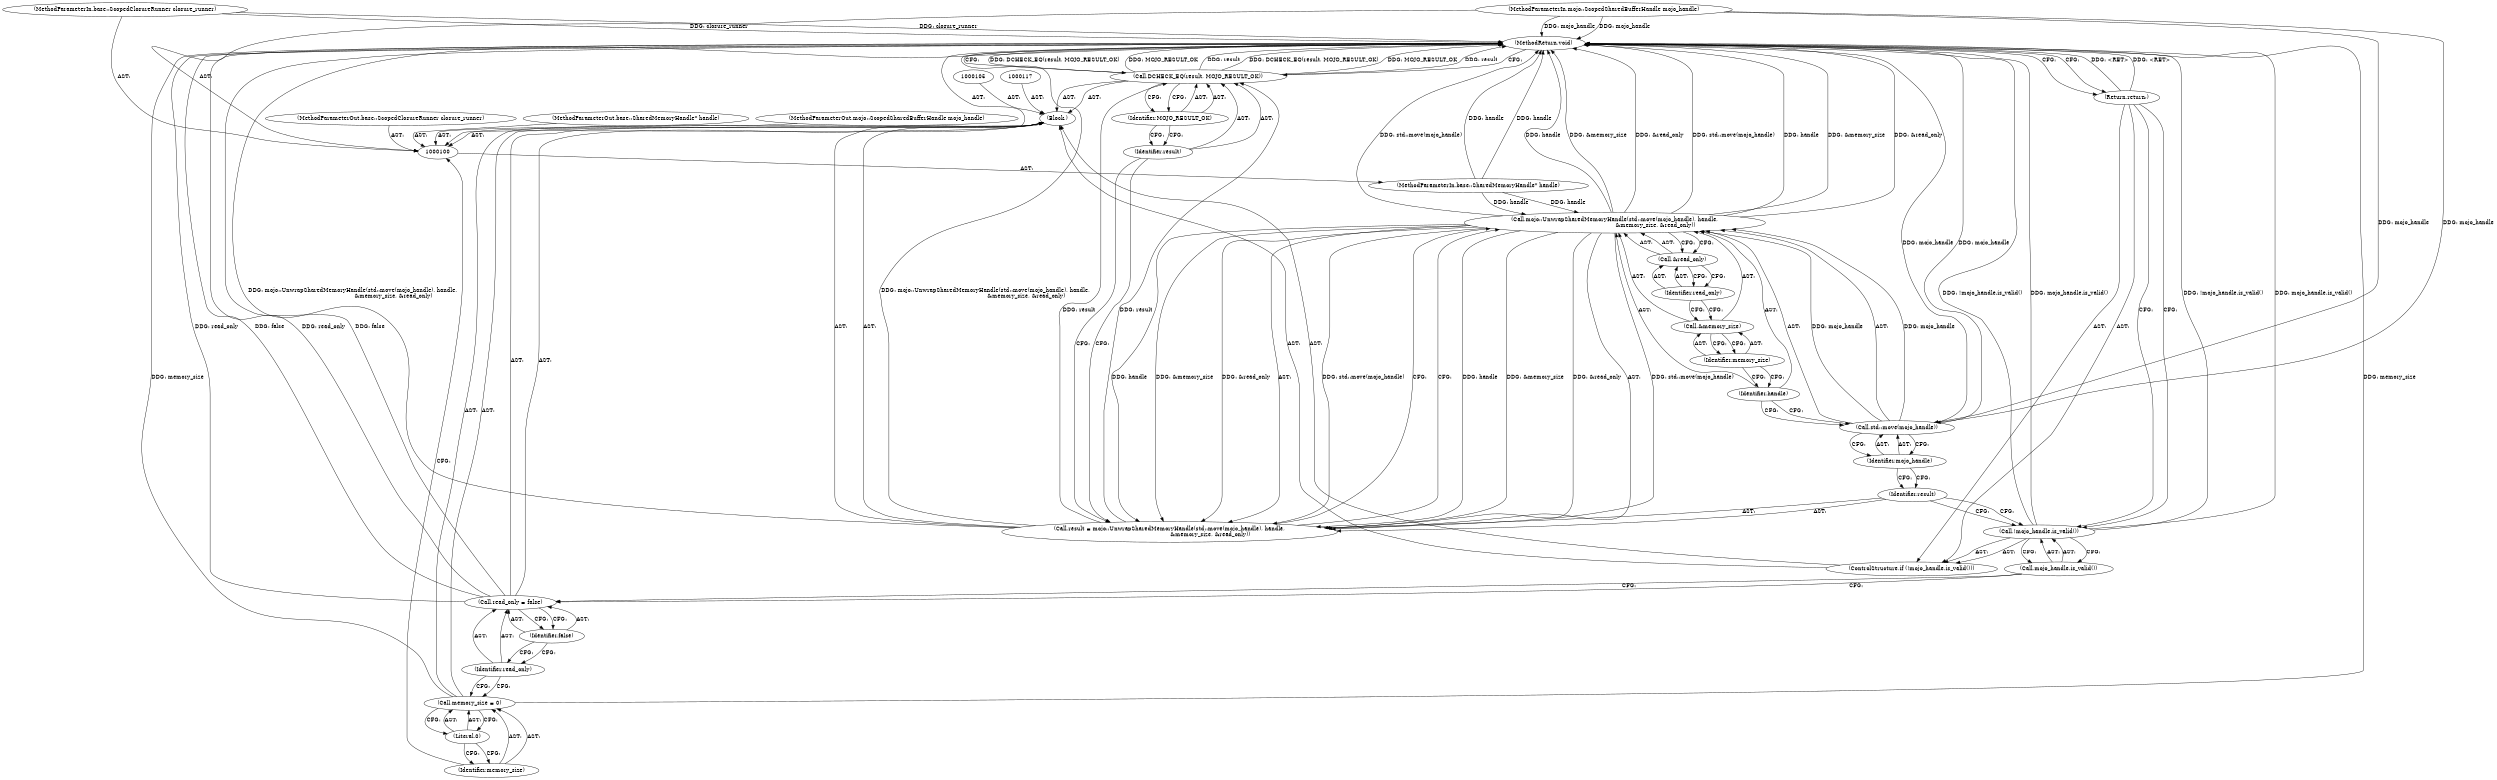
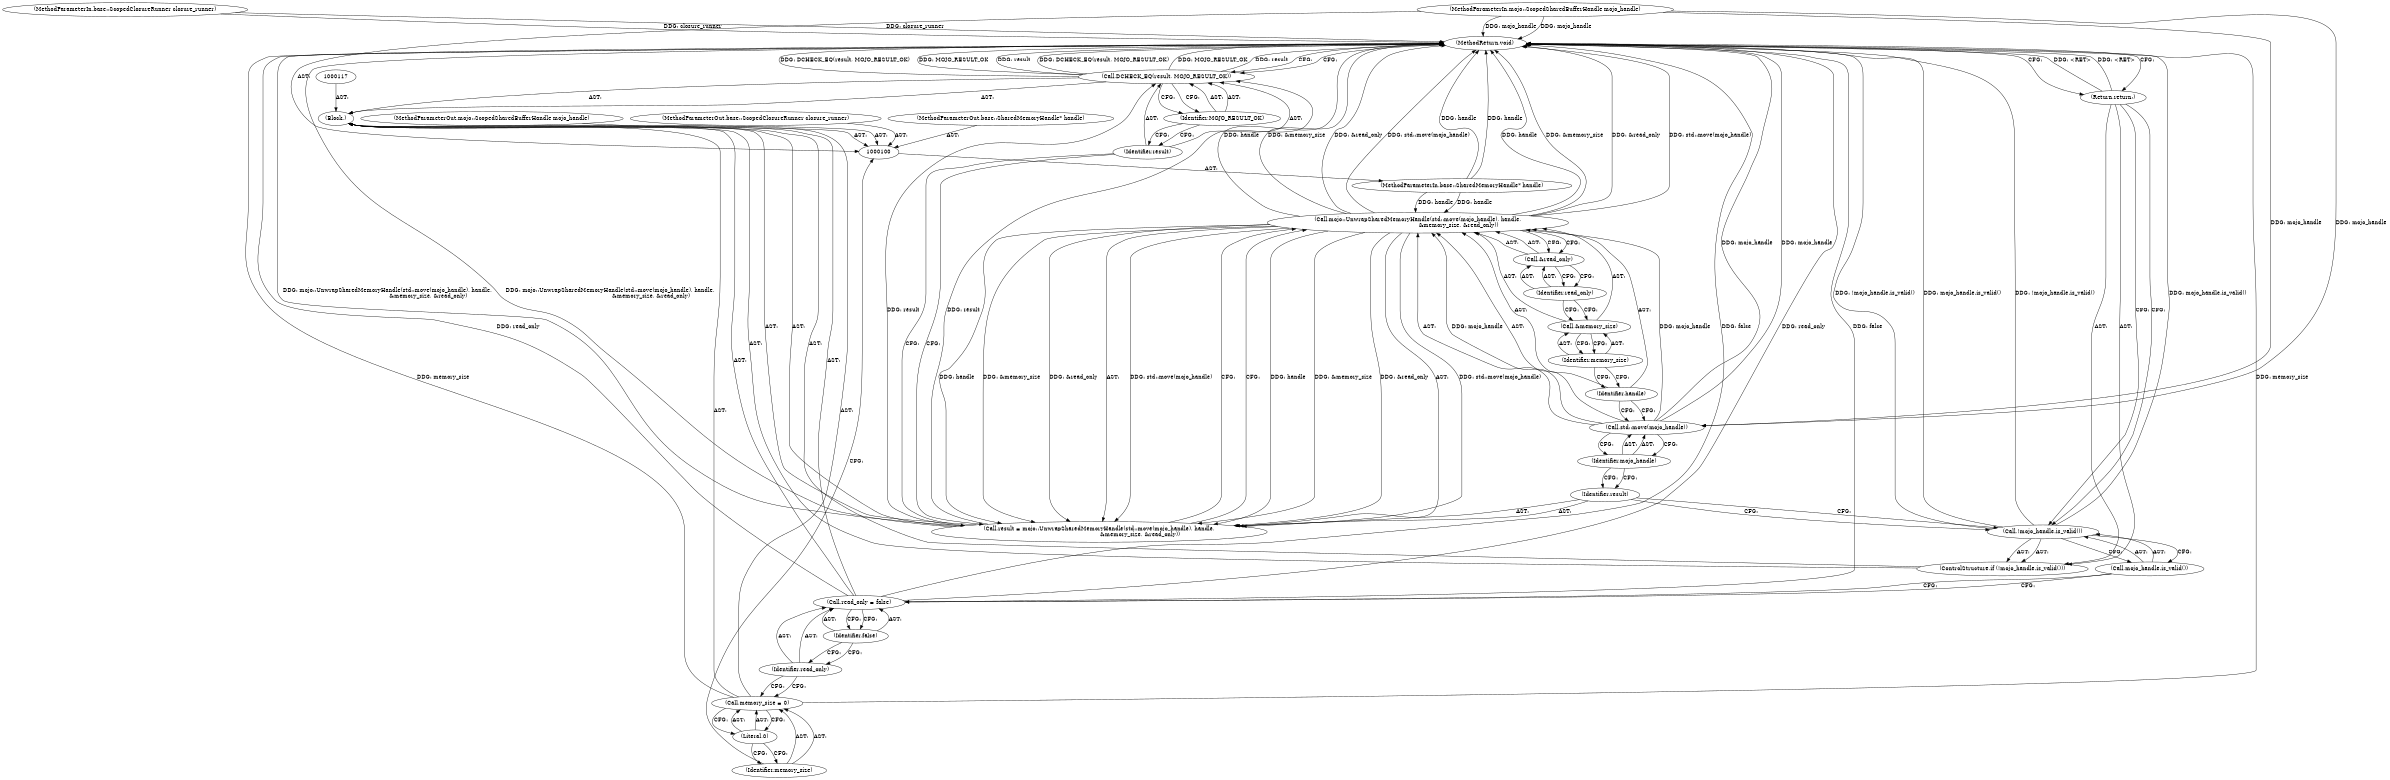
node "1000105": removed
edge "(MethodReturn,void)" -> "1000100": removed, label "AST:"
edge "(MethodParameterIn,base::ScopedClosureRunner closure_runner)" -> "1000100": removed, label "AST:"
